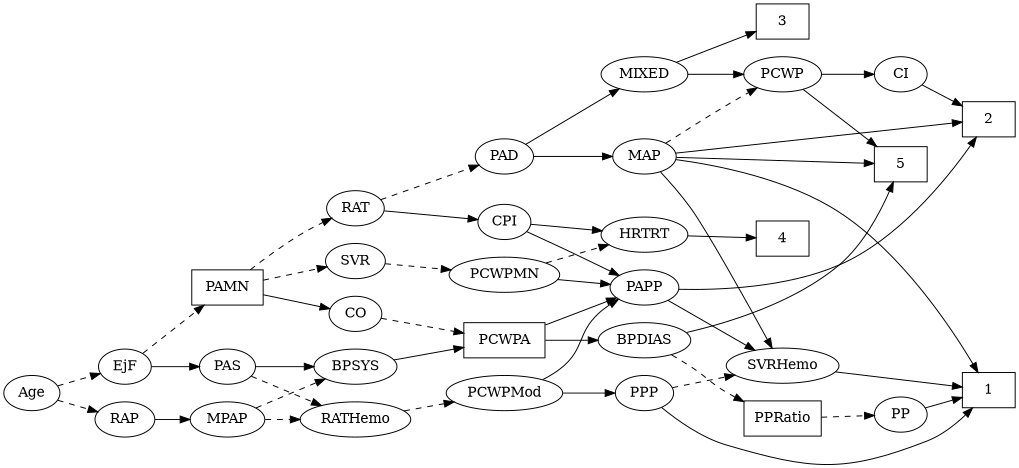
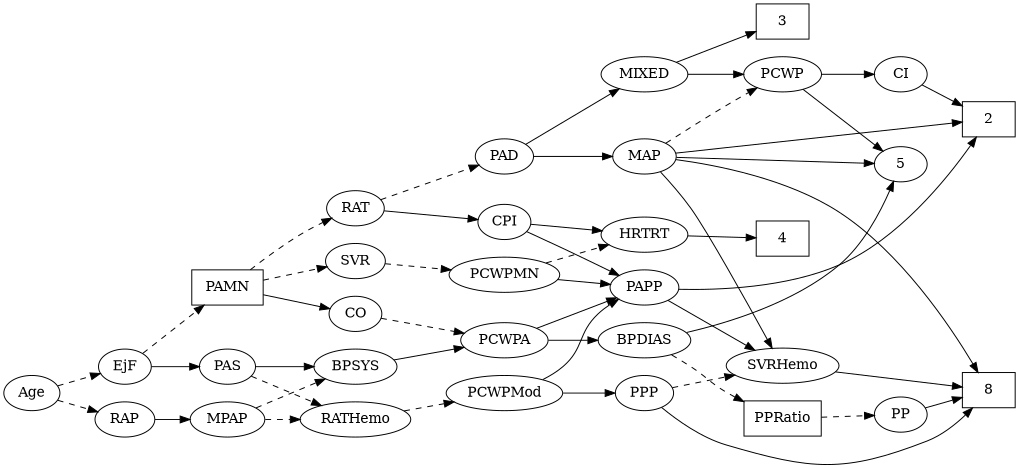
node "5": shape box -> ellipse
node "PCWPA": shape box -> ellipse
node "1": label "1" -> "8"
